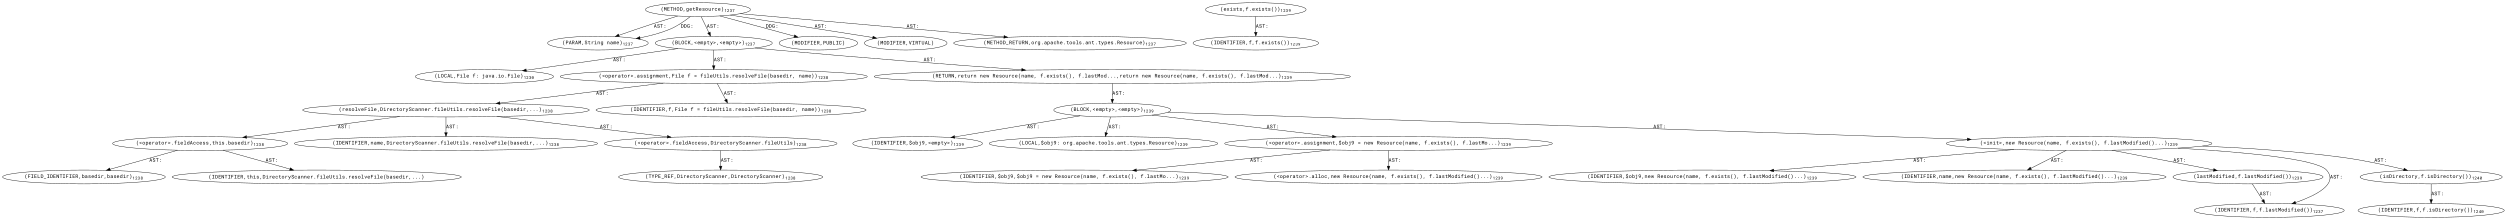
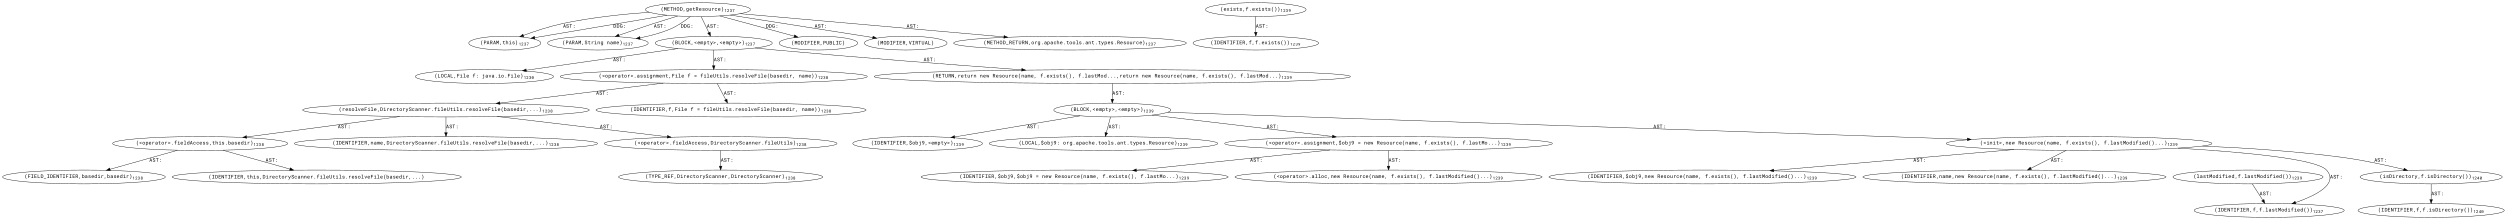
node "(PARAM,this)": added
edge "(<init>,new Resource(name, f.exists(), f.lastModified()...)" -> "(lastModified,f.lastModified())": removed, label "AST:"
